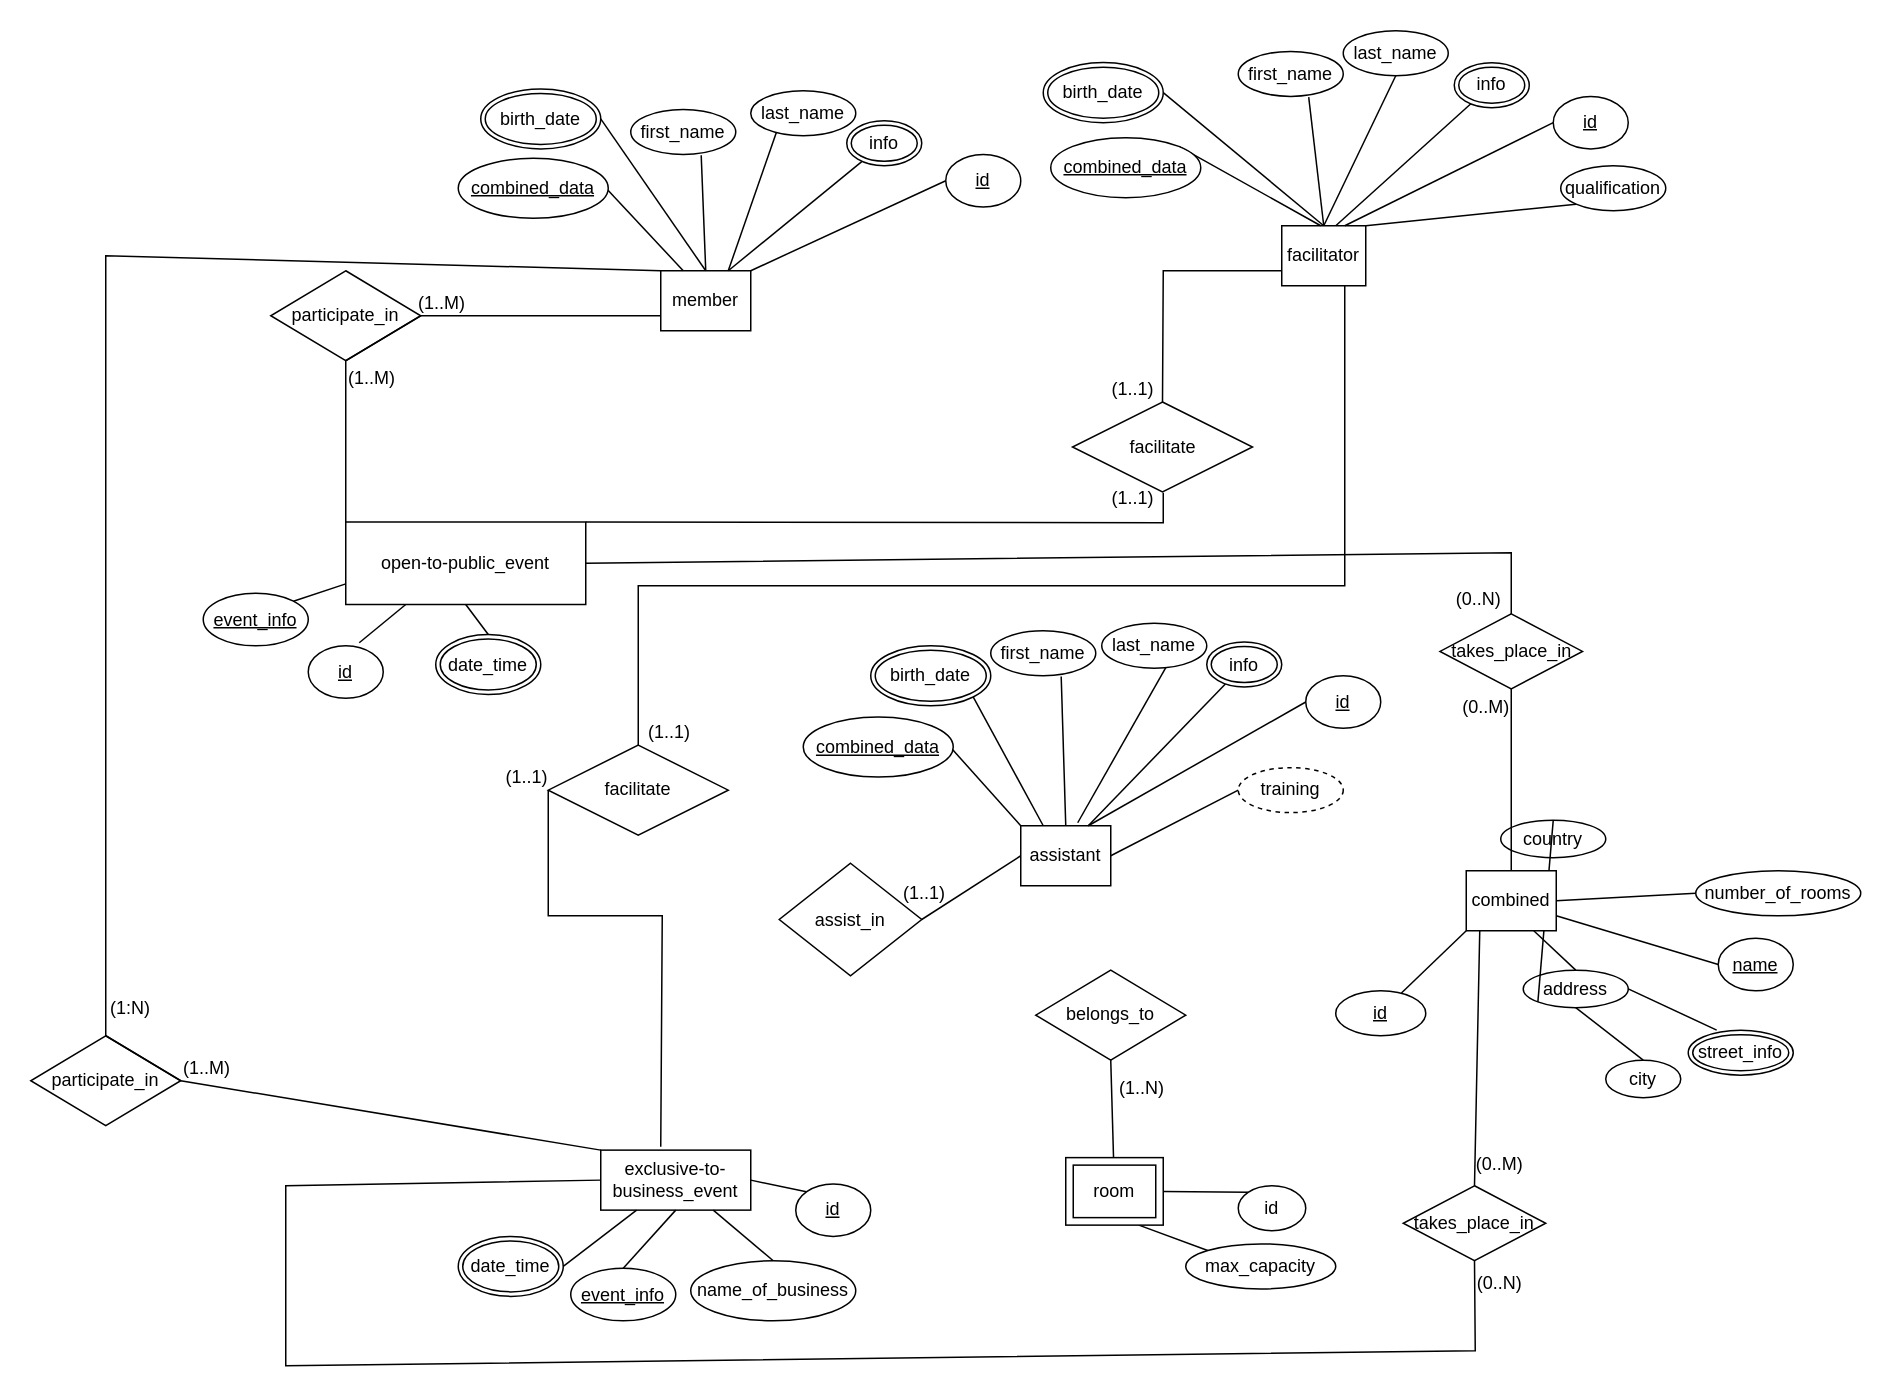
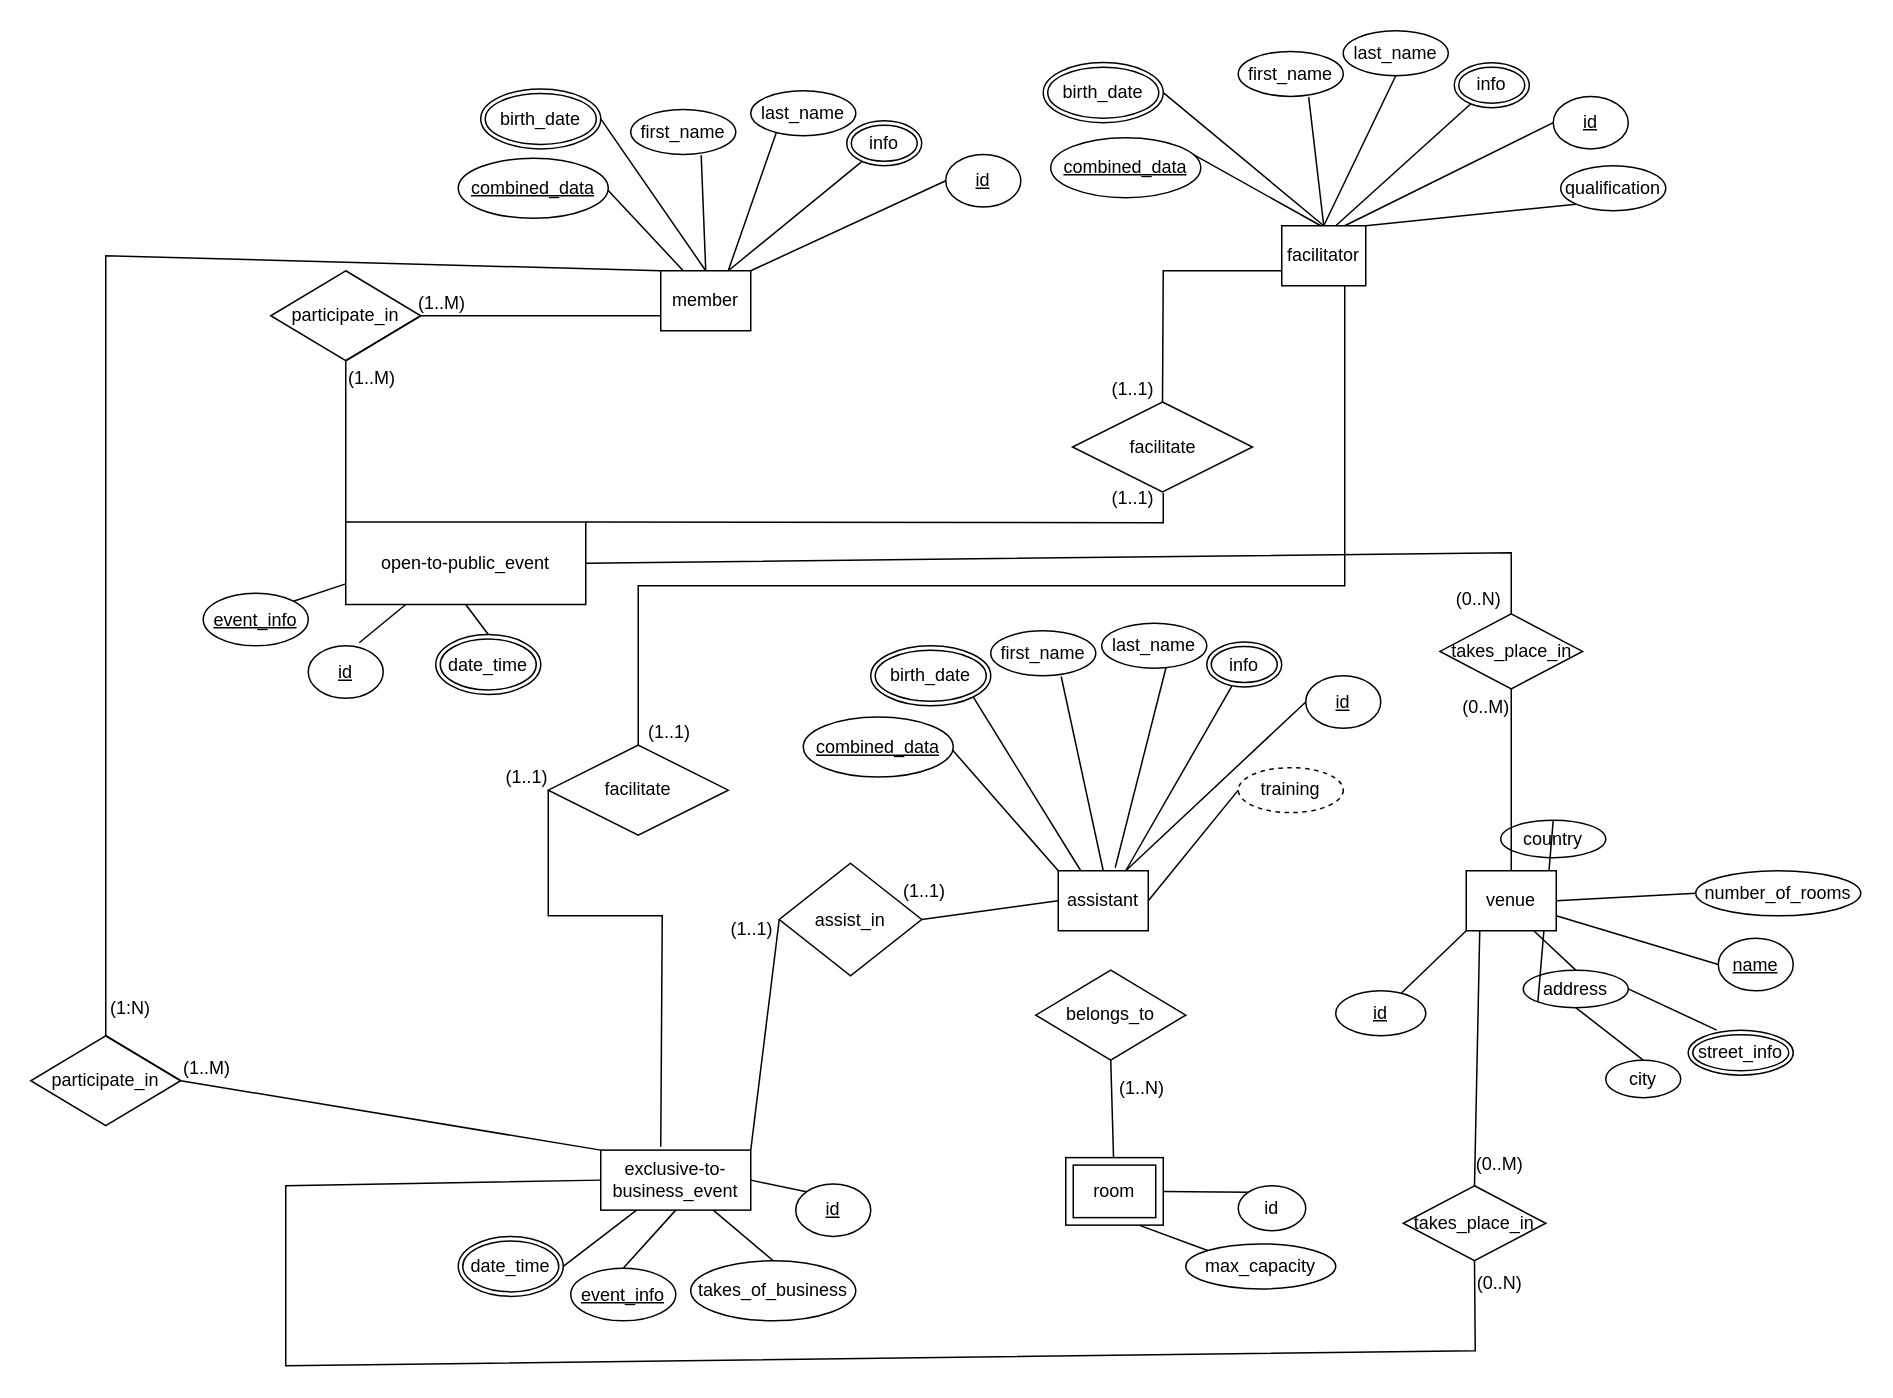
node "assistant": moved (1066, 856) -> (1103, 901)
node "combined": label "combined" -> "venue"
edge "assist_in" -- "exclusive-to-business_event": added, label "(1..1)"
node "name_of_business": label "name_of_business" -> "takes_of_business"
